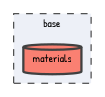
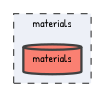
cluster "base": label "base" -> "materials"
